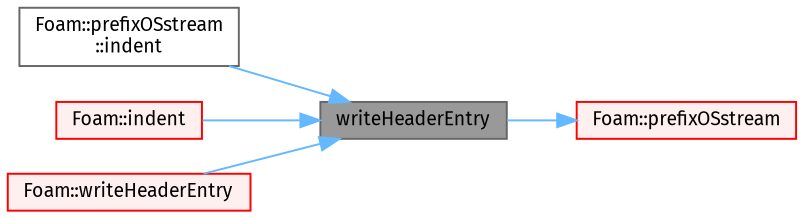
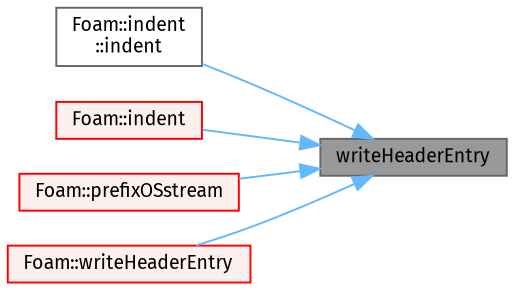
node "Foam::prefixOSstream ::indent": label "Foam::prefixOSstream ::indent" -> "Foam::indent ::indent"
edge "writeHeaderEntry" -> "Foam::prefixOSstream": reversed
